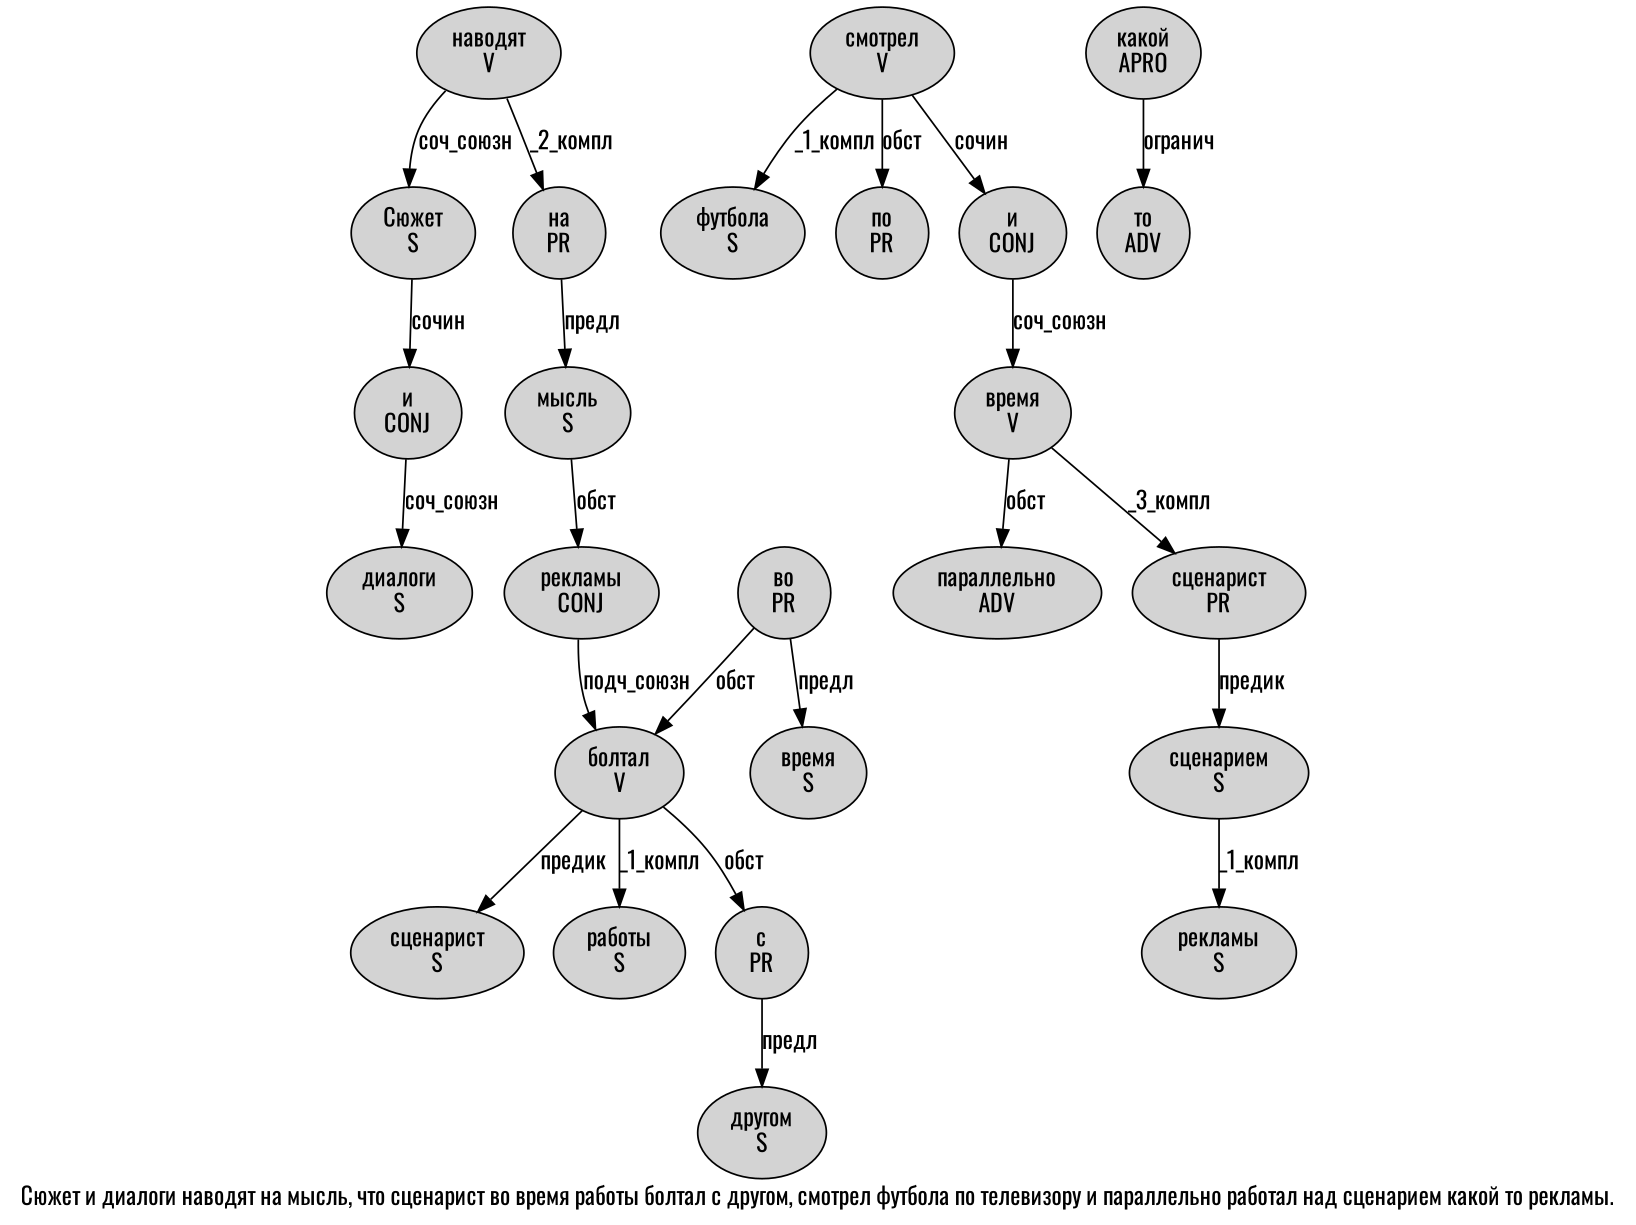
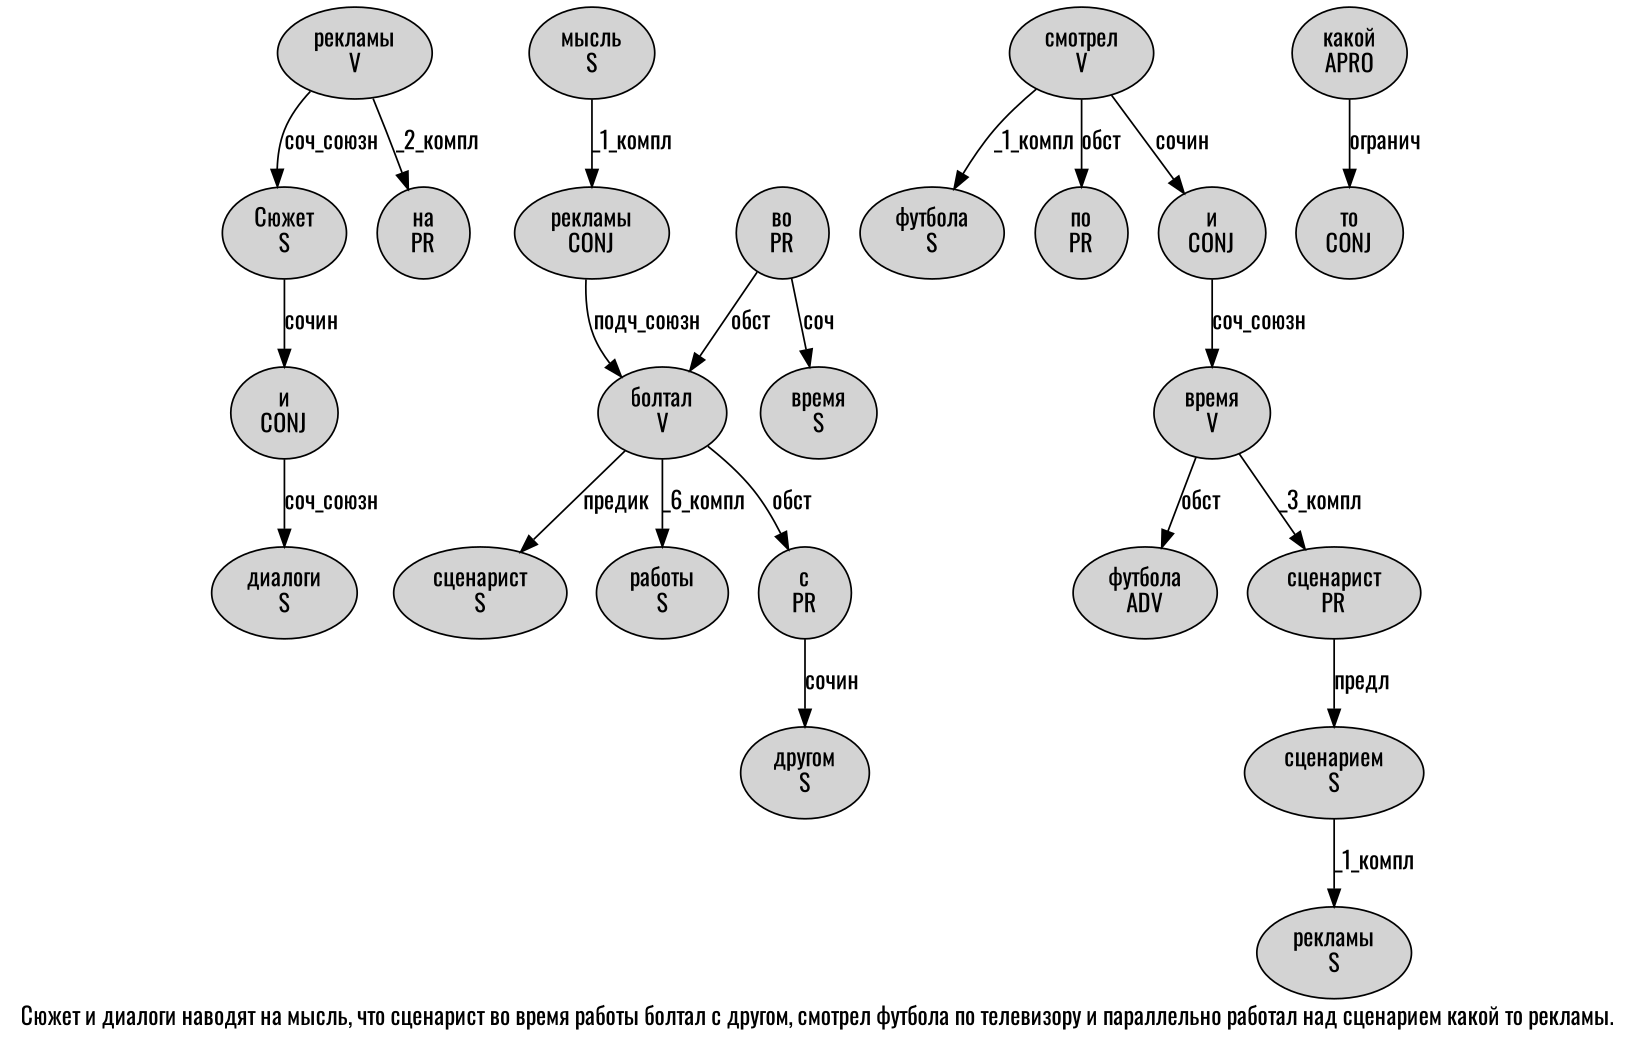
node "наводят V": label "наводят V" -> "рекламы V"
node "то ADV": label "то ADV" -> "то CONJ"
edge "на PR" -> "мысль S": removed, label "предл"
edge "мысль S" -> "рекламы CONJ": label "обст" -> "_1_компл"
node "параллельно ADV": label "параллельно ADV" -> "футбола ADV"
edge "во PR" -> "время S": label "предл" -> "соч"
edge "сценарист PR" -> "сценарием S": label "предик" -> "предл"
edge "болтал V" -> "работы S": label "_1_компл" -> "_6_компл"
edge "с PR" -> "другом S": label "предл" -> "сочин"
